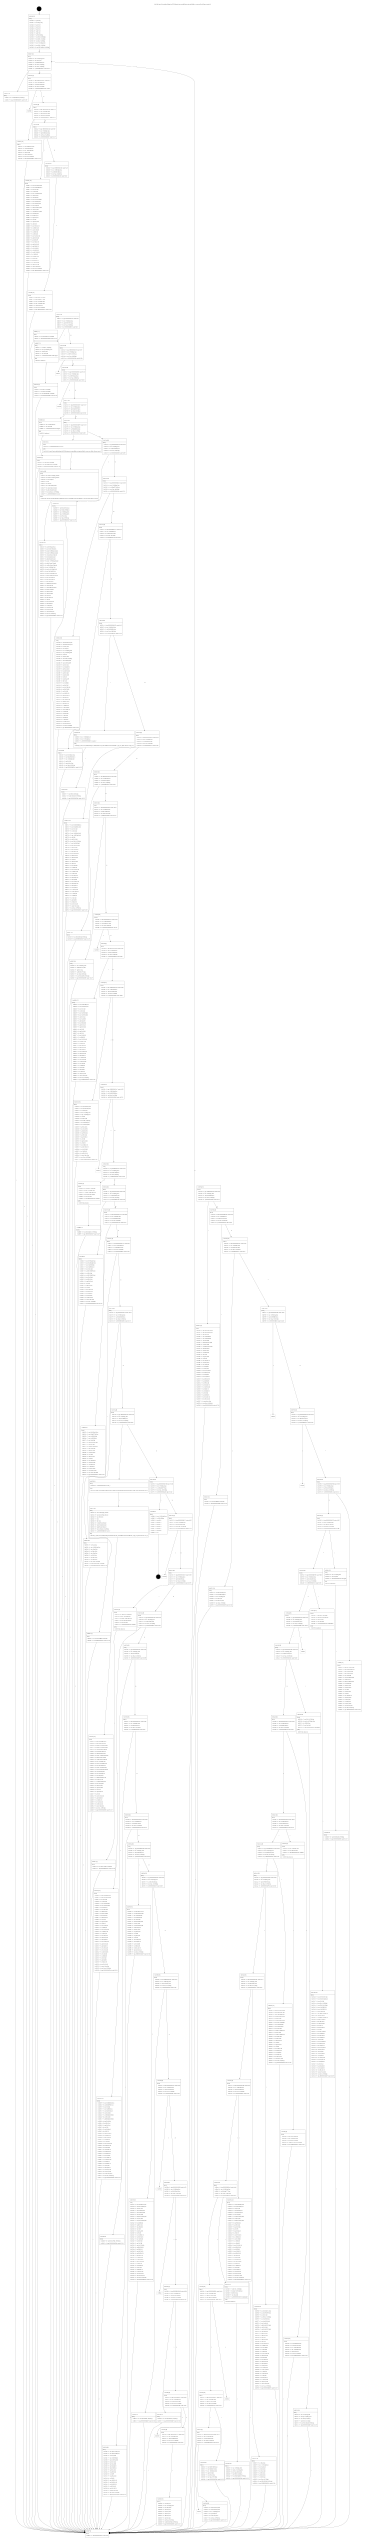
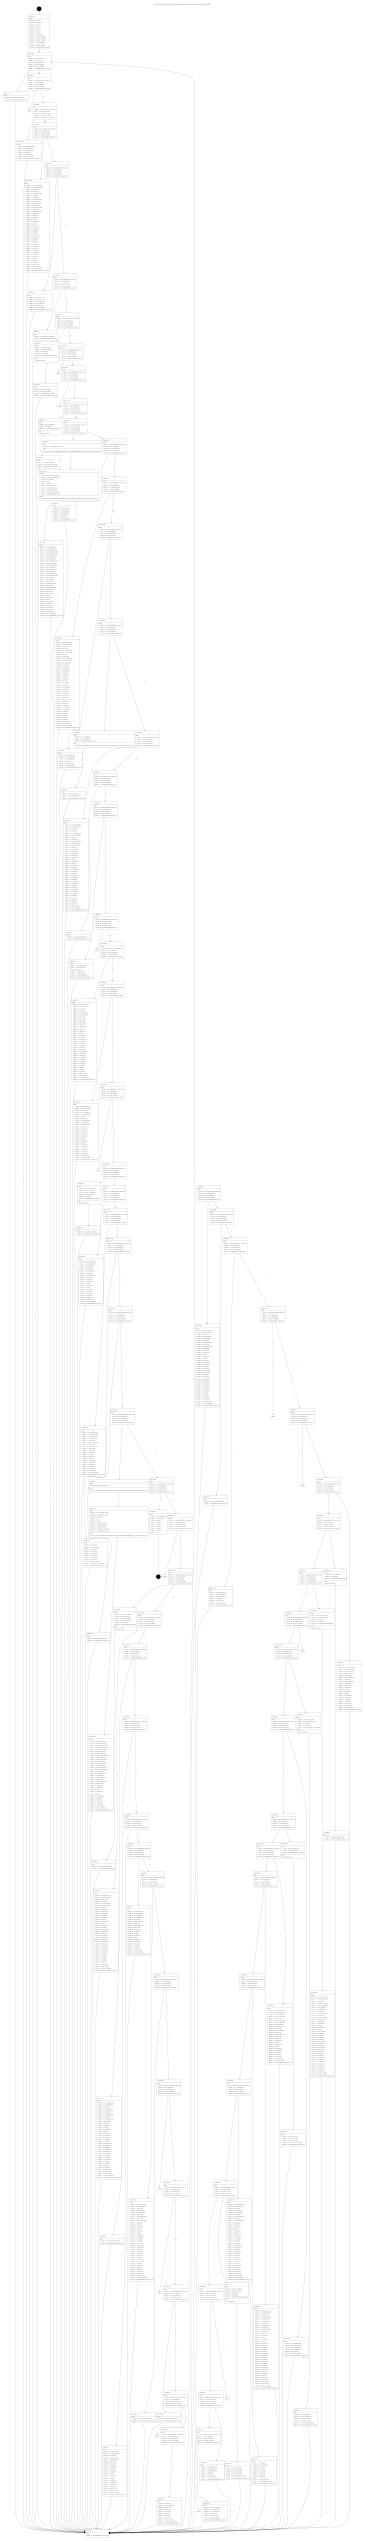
node "0x401502 [28]": added
